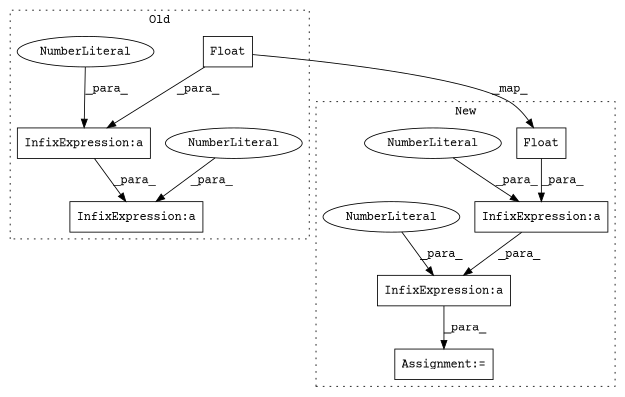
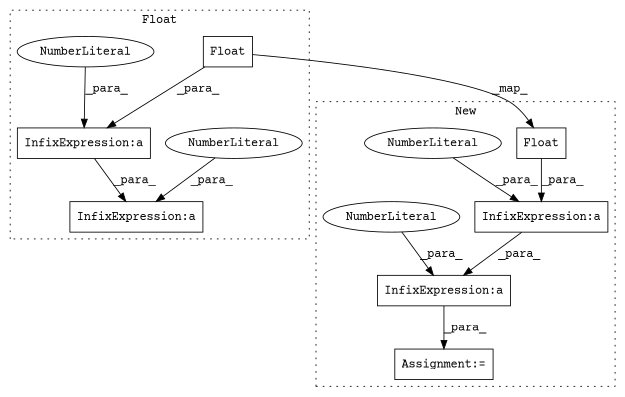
cluster "Old": label "Old" -> "Float"
